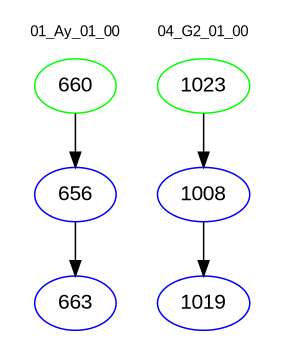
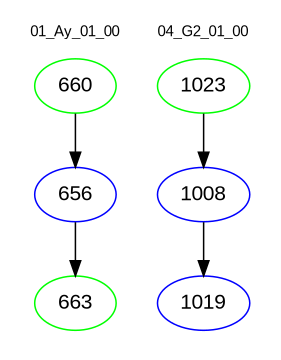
node "663": color blue -> green
